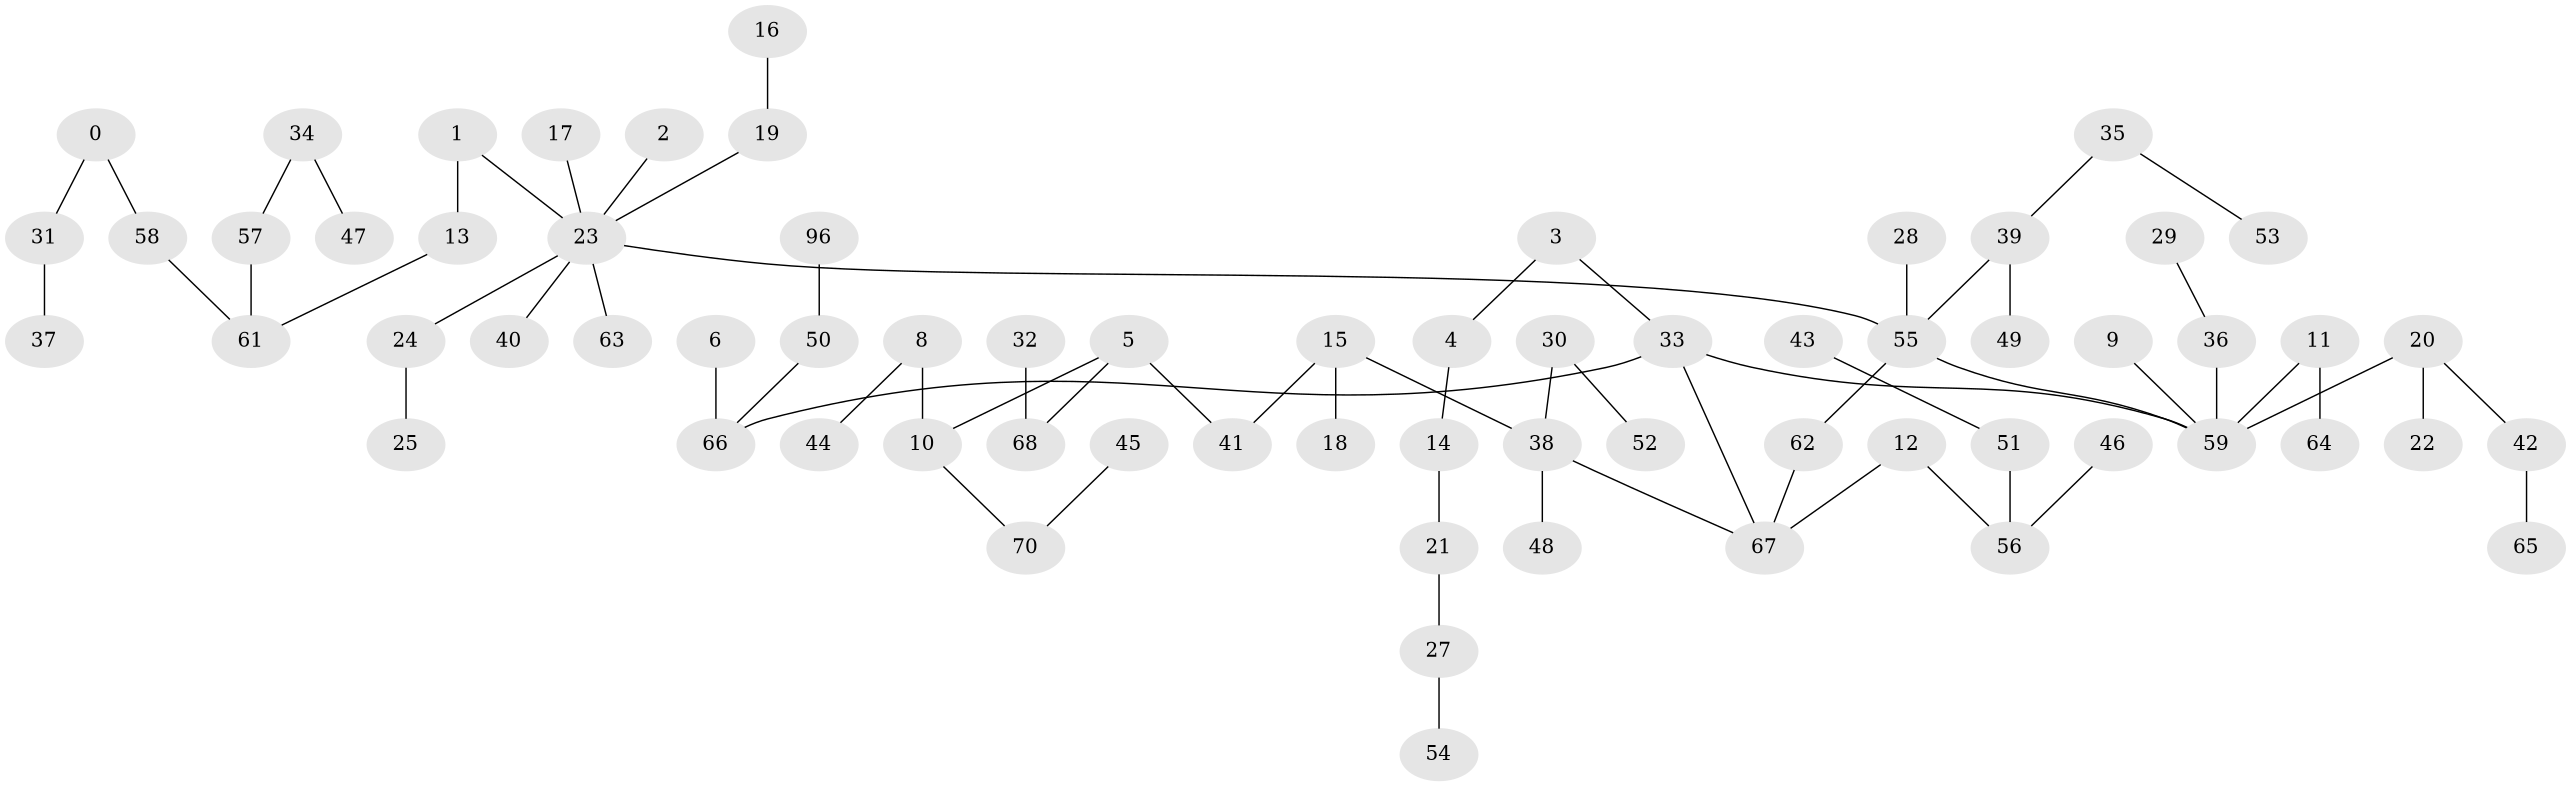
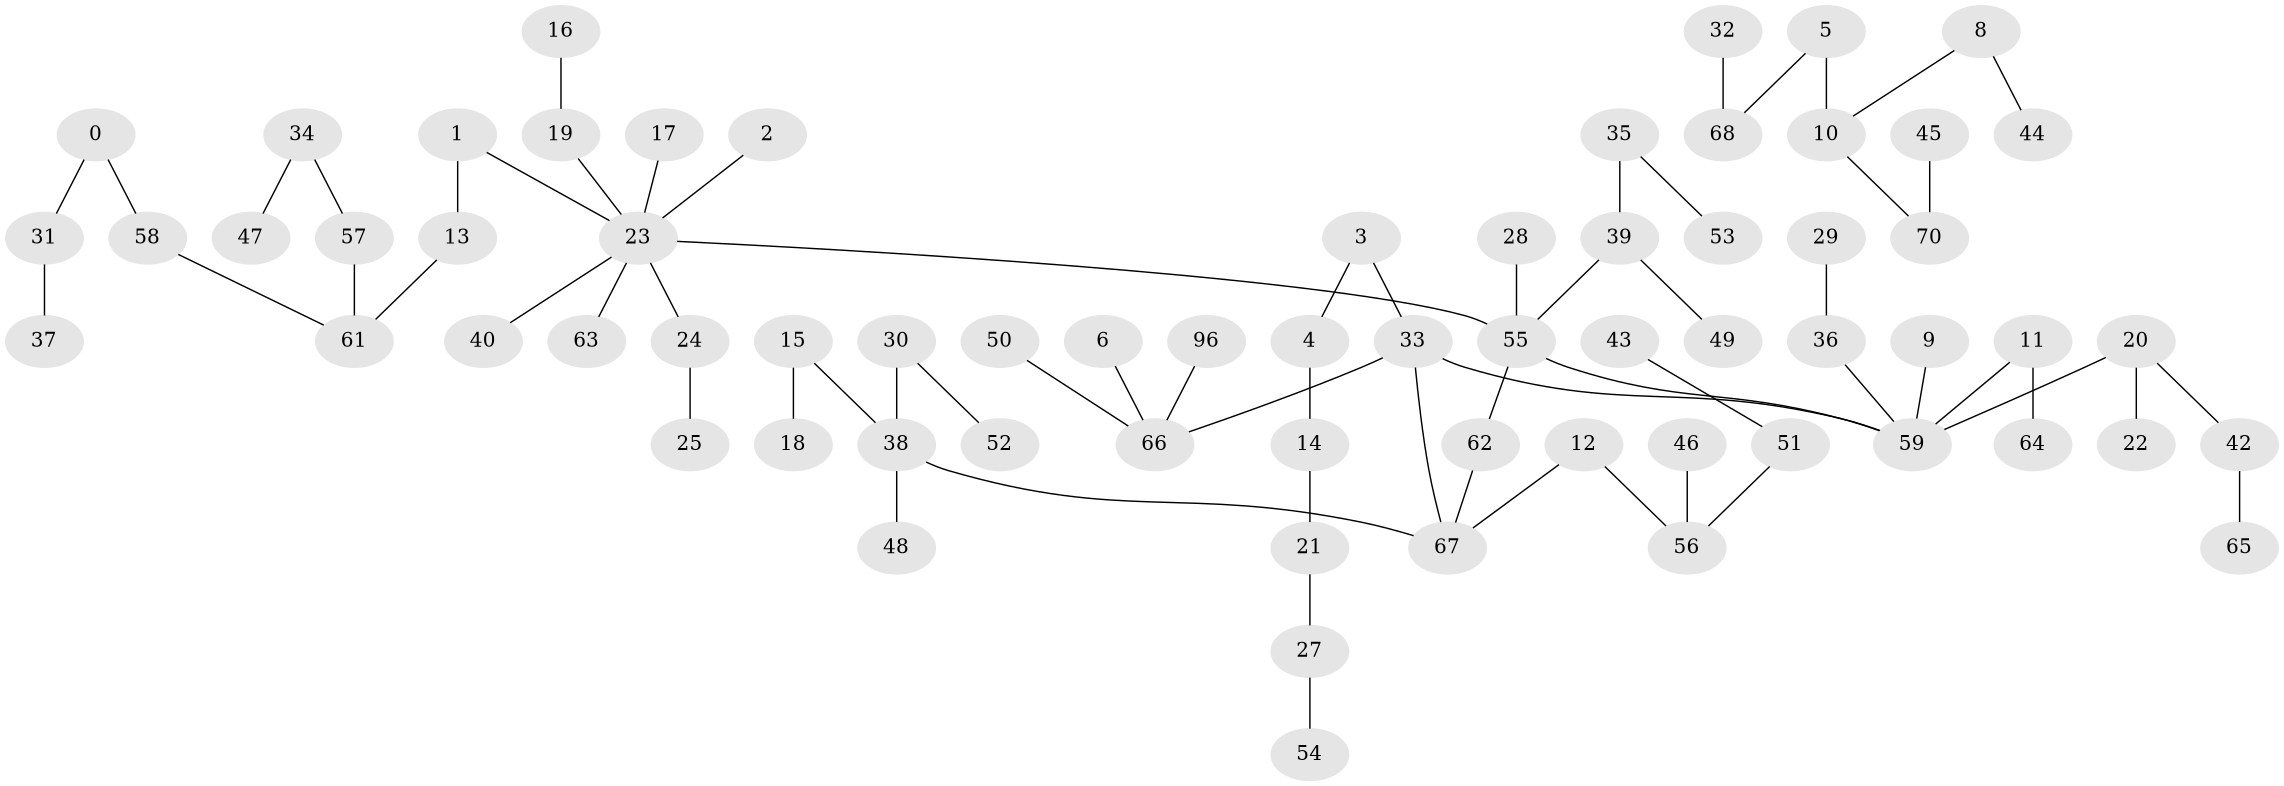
edge "96" -- "50": now "96" -- "66"
node "41": removed
